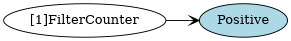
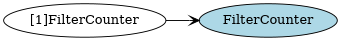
node "Positive": label "Positive" -> "FilterCounter"
